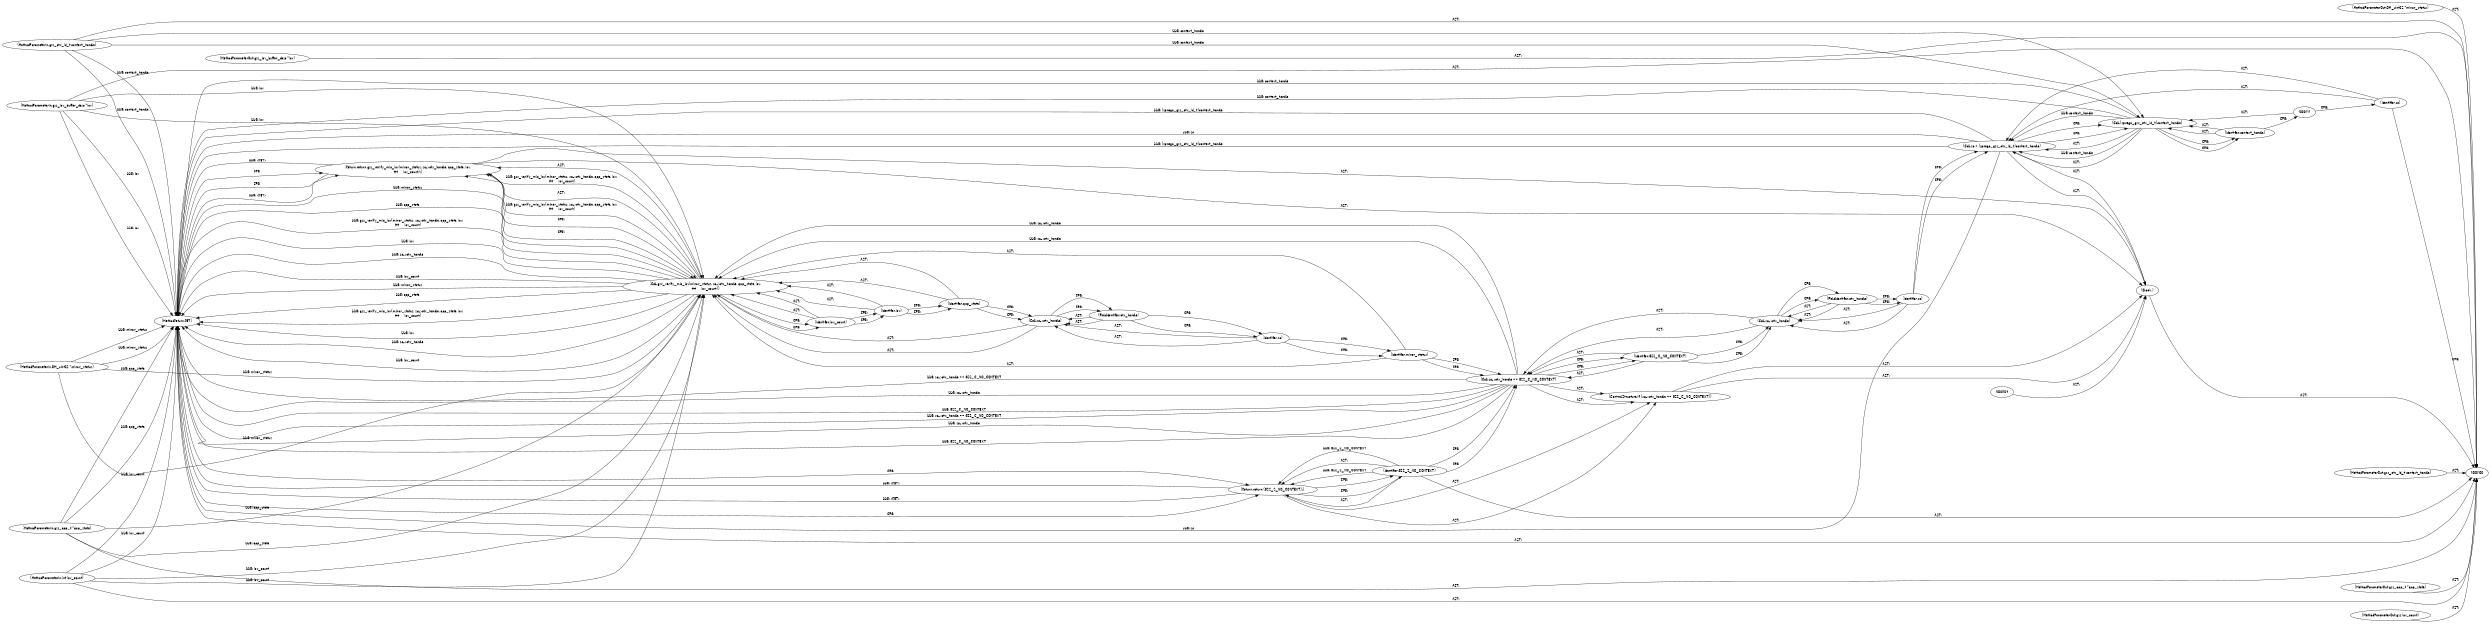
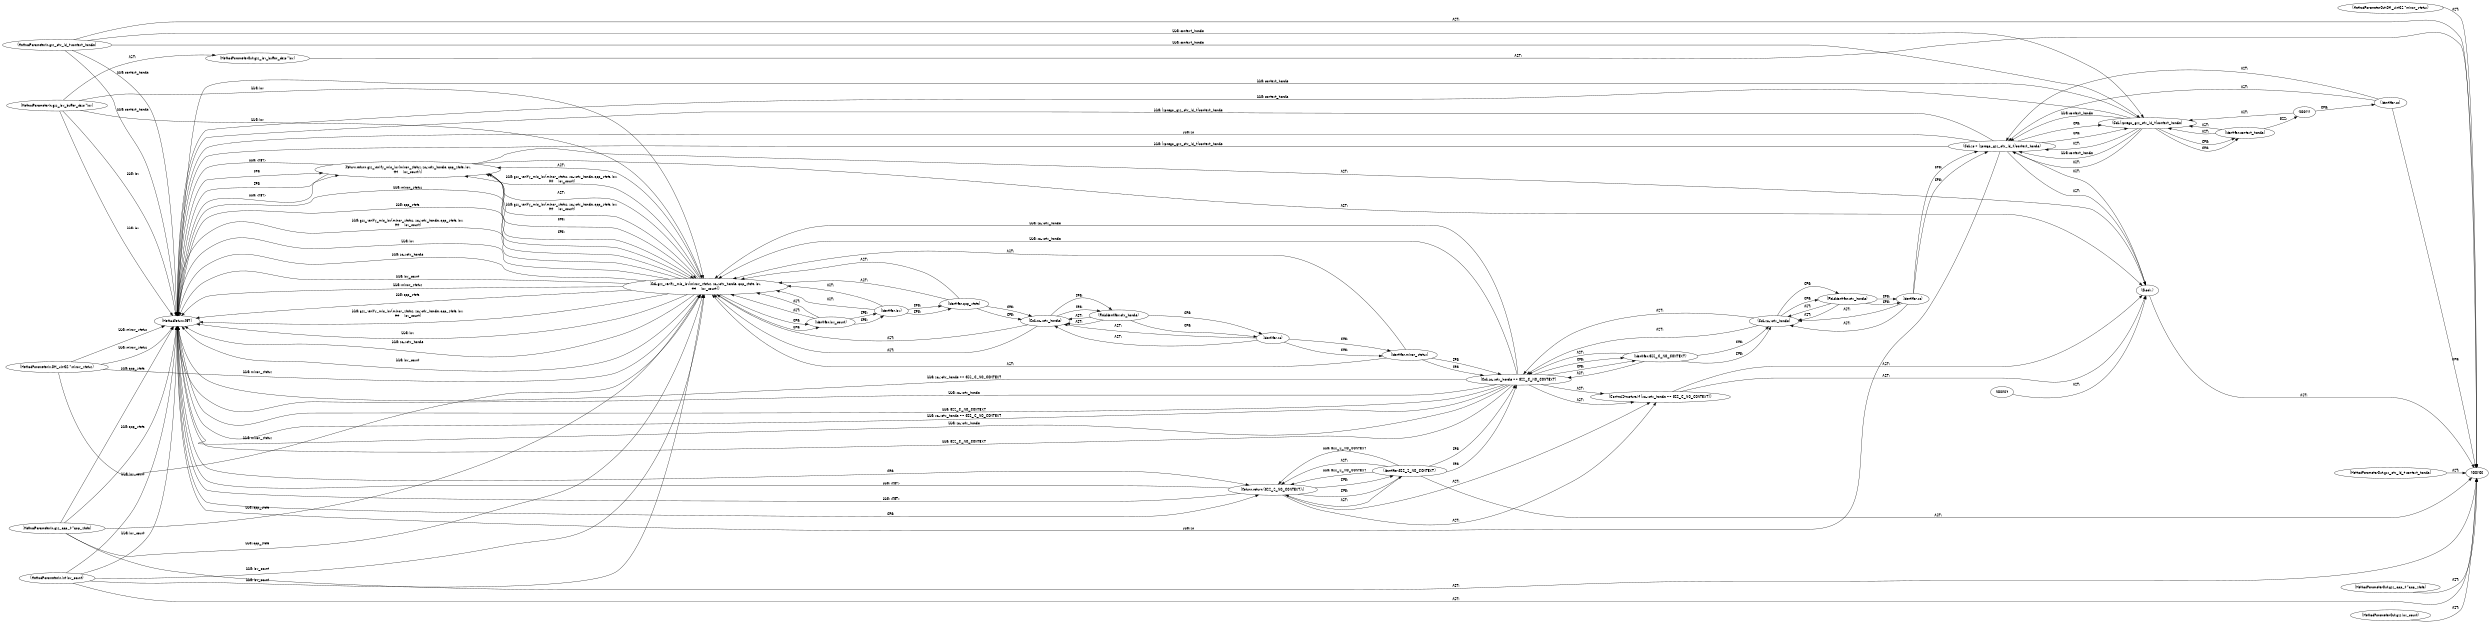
edge "(MethodParameterIn,gss_iov_buffer_desc *iov)" -> "1000100": now "(MethodParameterIn,gss_iov_buffer_desc *iov)" -> "(MethodParameterOut,gss_iov_buffer_desc *iov)"
edge "(Identifier,context_handle)" -> "1000111": label "CFG: " -> "GSS: "
edge "(MethodReturn,RET)" -> "1000100": removed, label "AST:"
